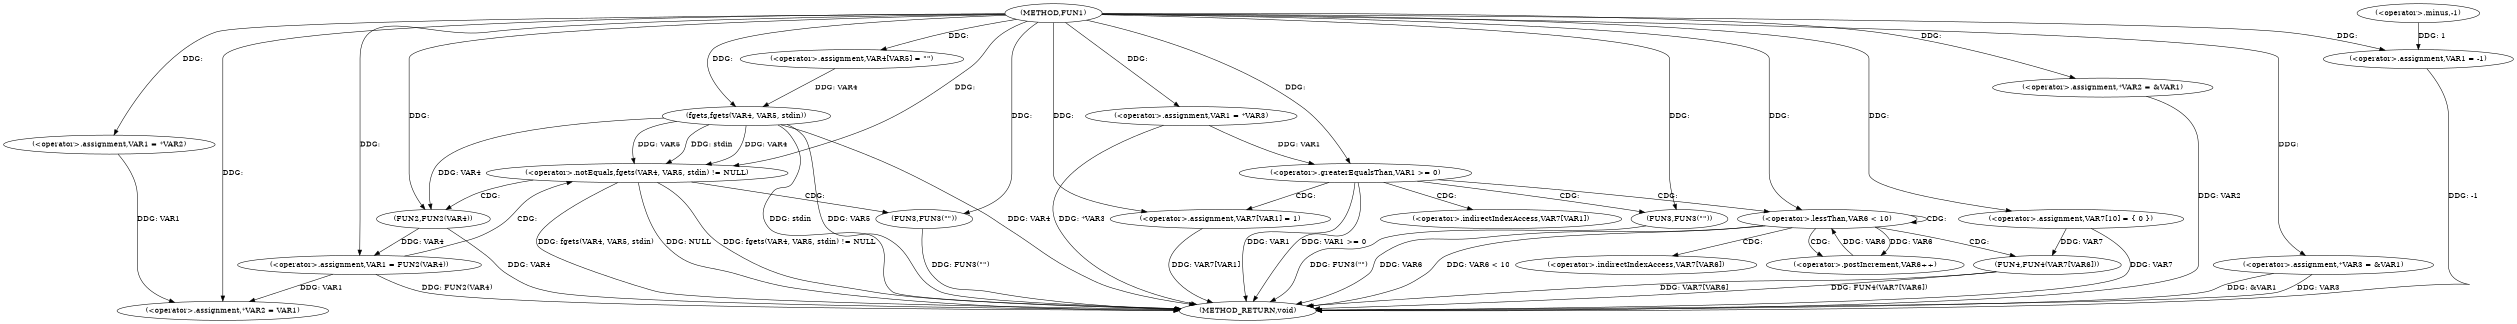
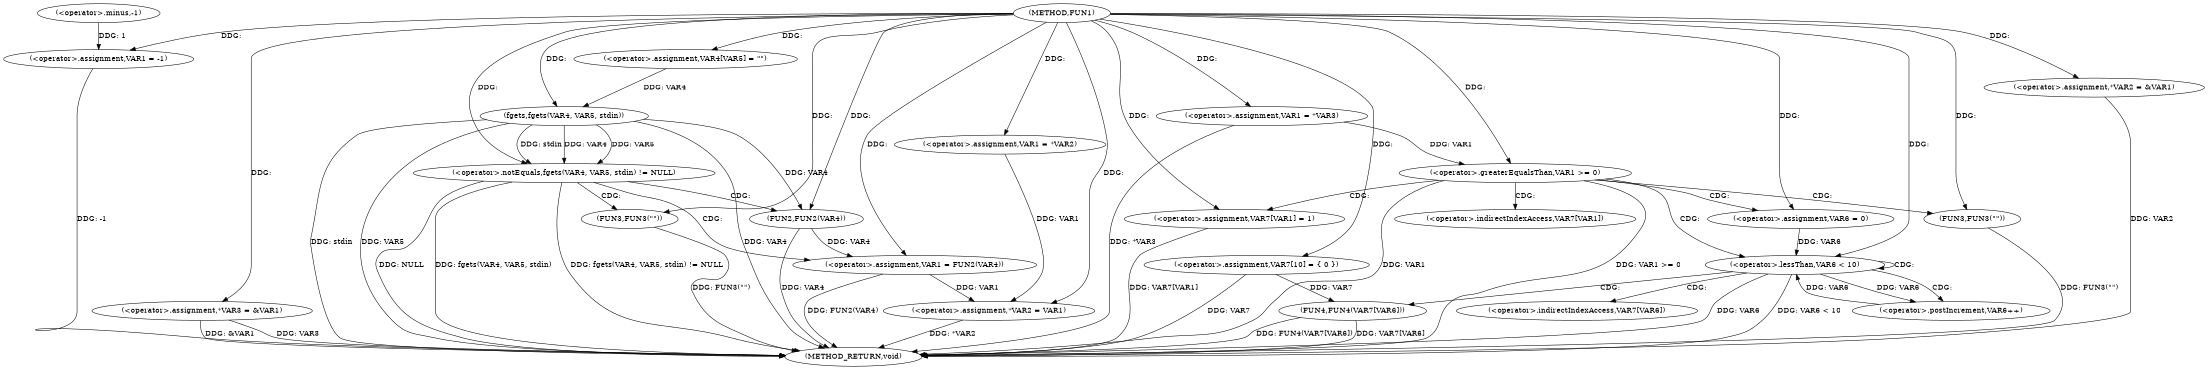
node "(<operator>.assignment,VAR6 = 0)": added
edge "(<operator>.assignment,VAR1 = FUN2(VAR4))" -> "(<operator>.notEquals,fgets(VAR4, VAR5, stdin) != NULL)": reversed
edge "(<operator>.assignment,*VAR2 = VAR1)" -> "(METHOD_RETURN,void)": added, label "DDG: *VAR2"
